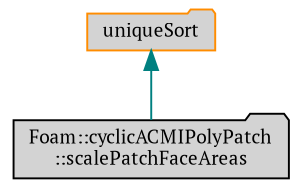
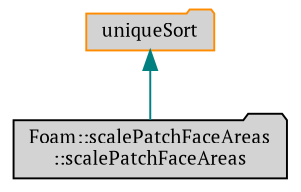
node "Foam::cyclicACMIPolyPatch ::scalePatchFaceAreas": label "Foam::cyclicACMIPolyPatch ::scalePatchFaceAreas" -> "Foam::scalePatchFaceAreas ::scalePatchFaceAreas"
